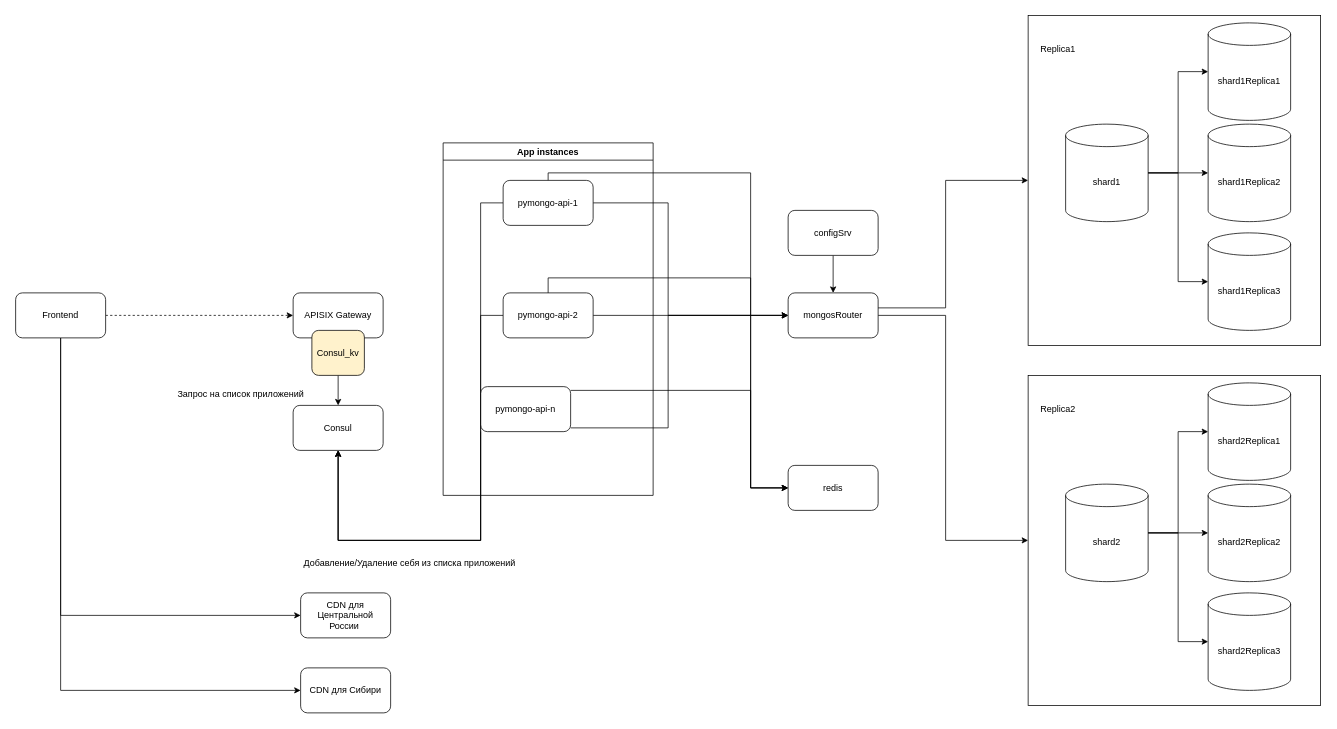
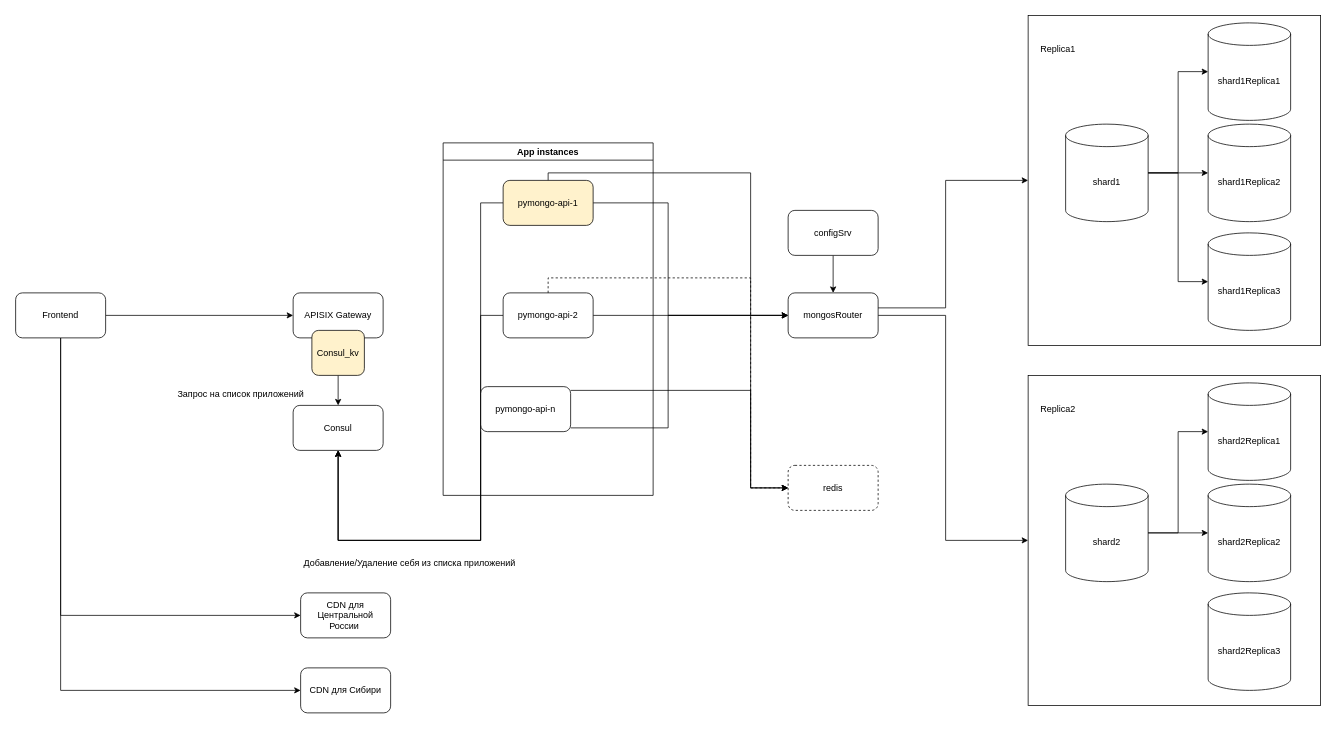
node "pymongo-api-1": fillcolor #ffffff -> #fff2cc
edge "pymongo-api-2" -> "redis": style solid -> dashed
edge "Frontend" -> "APISIX Gateway": style dashed -> solid
node "redis": style solid -> dashed
edge "shard2" -> "shard2Replica3": removed
